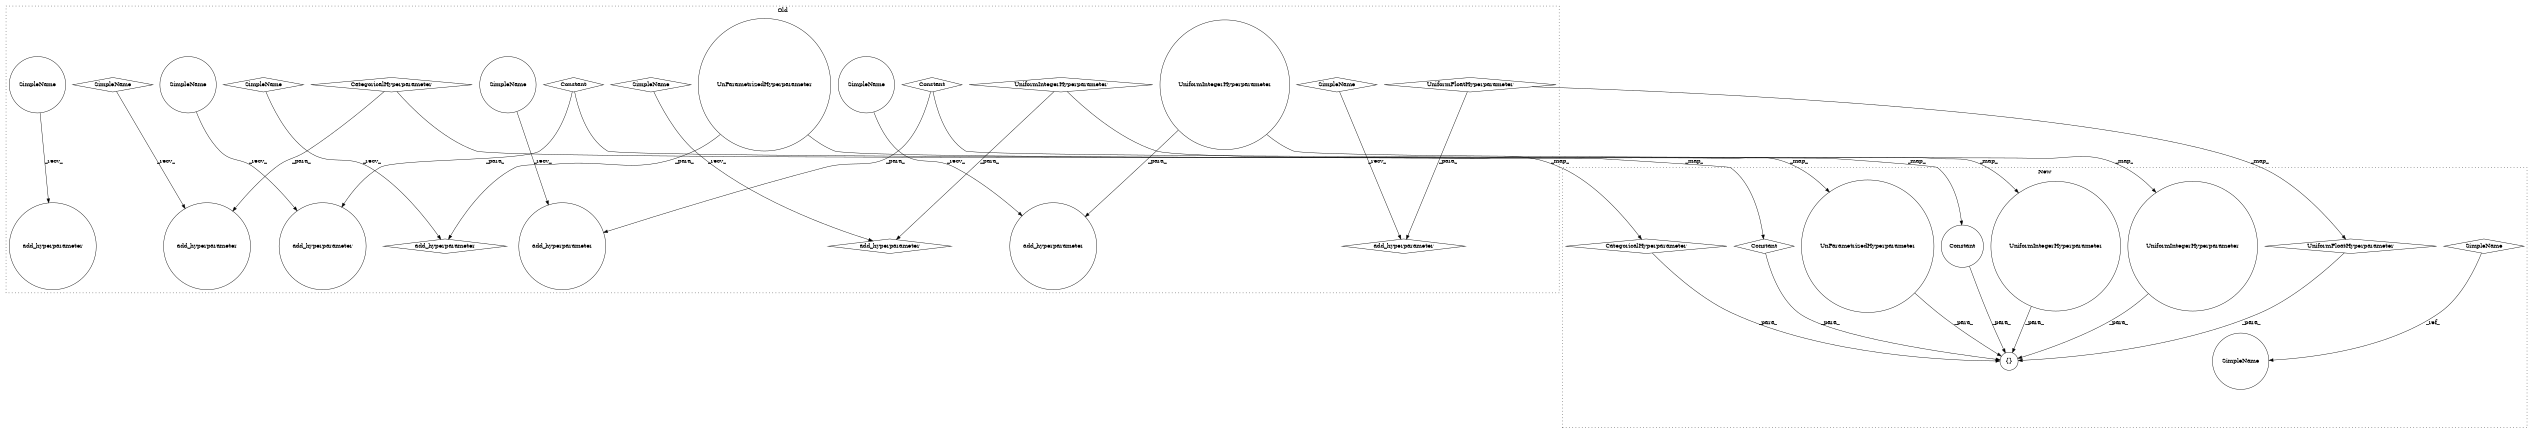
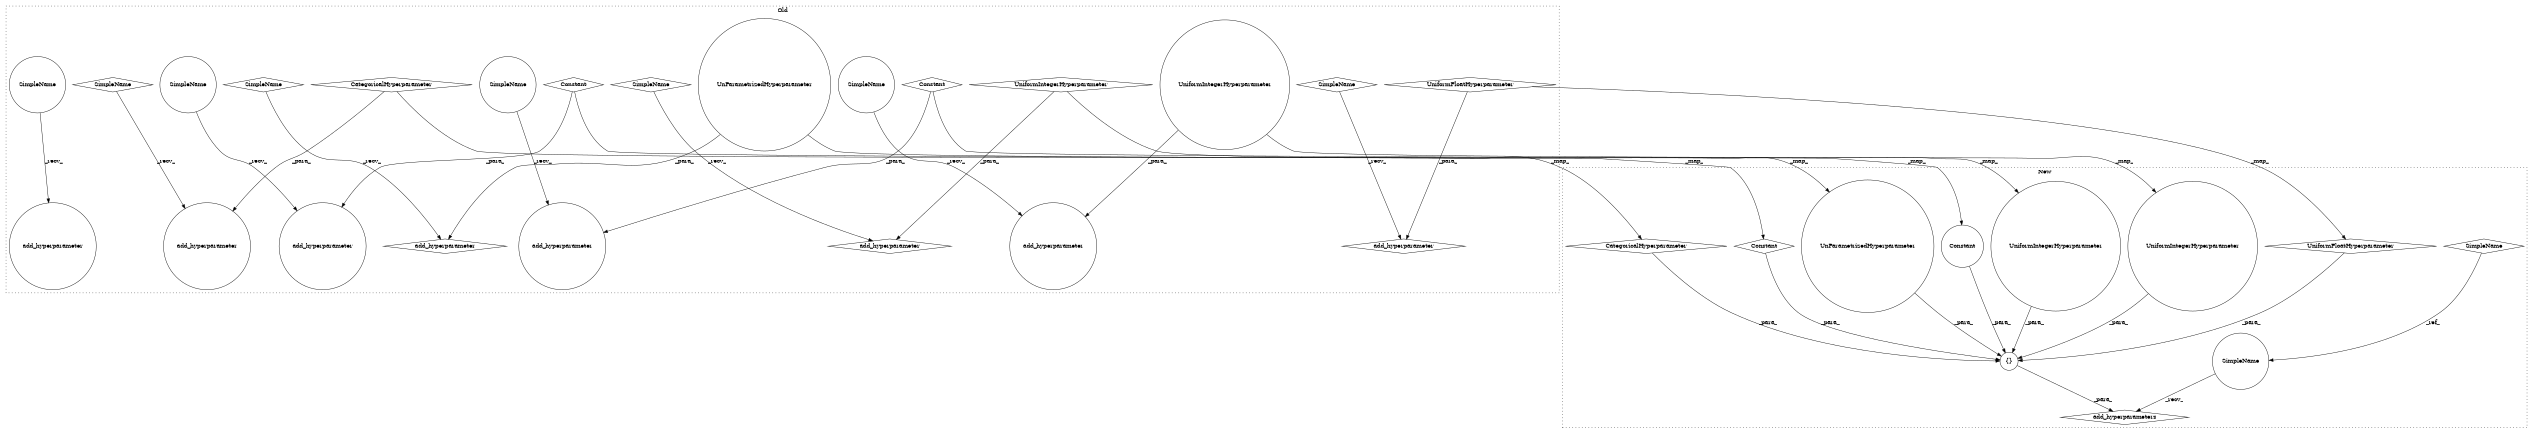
node "add_hyperparameters": added
